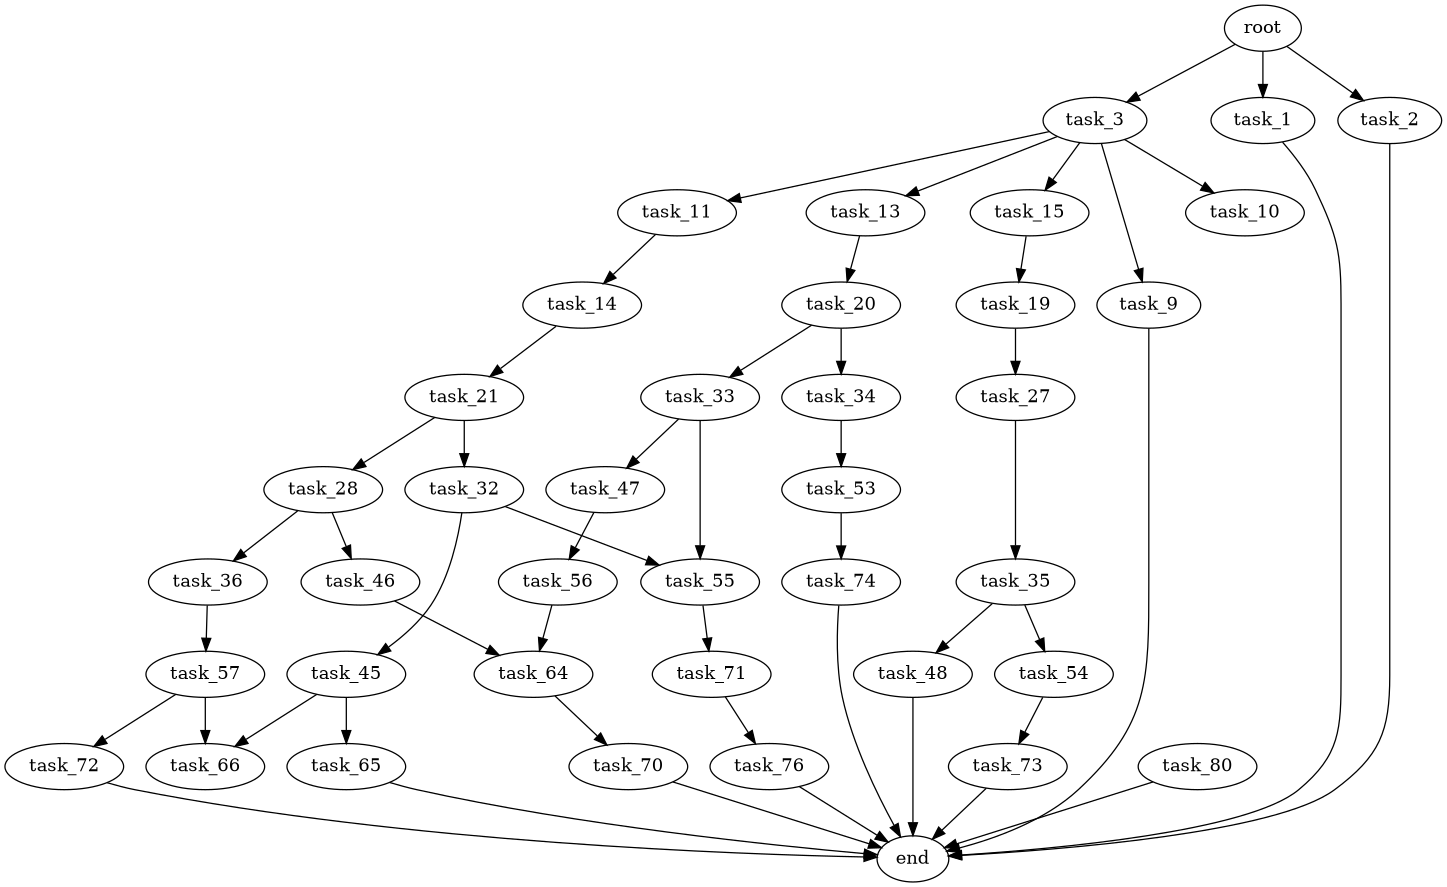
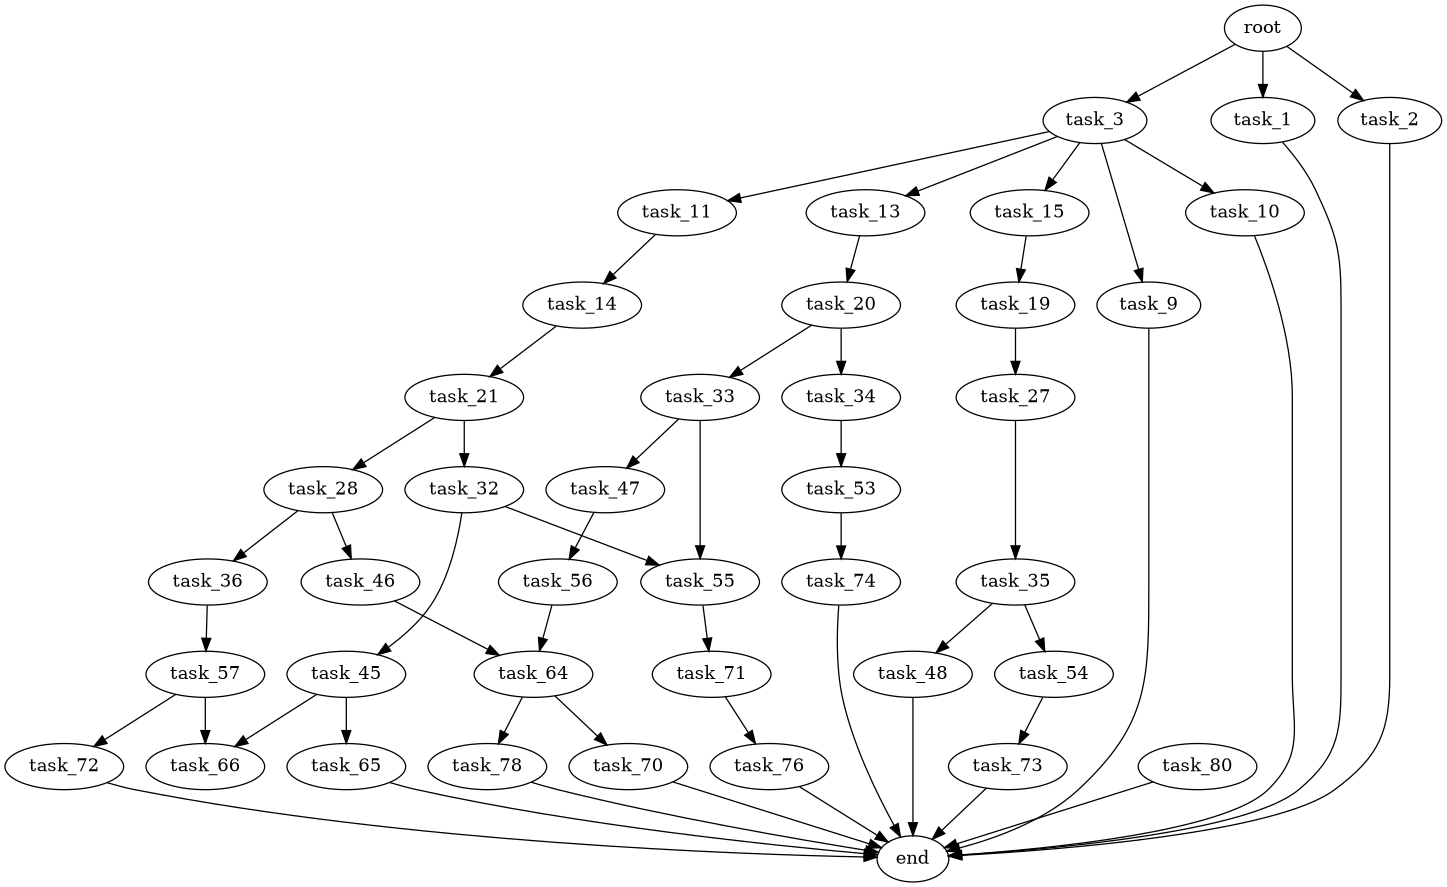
edge "task_10" -> "end": added
node "task_78": added
